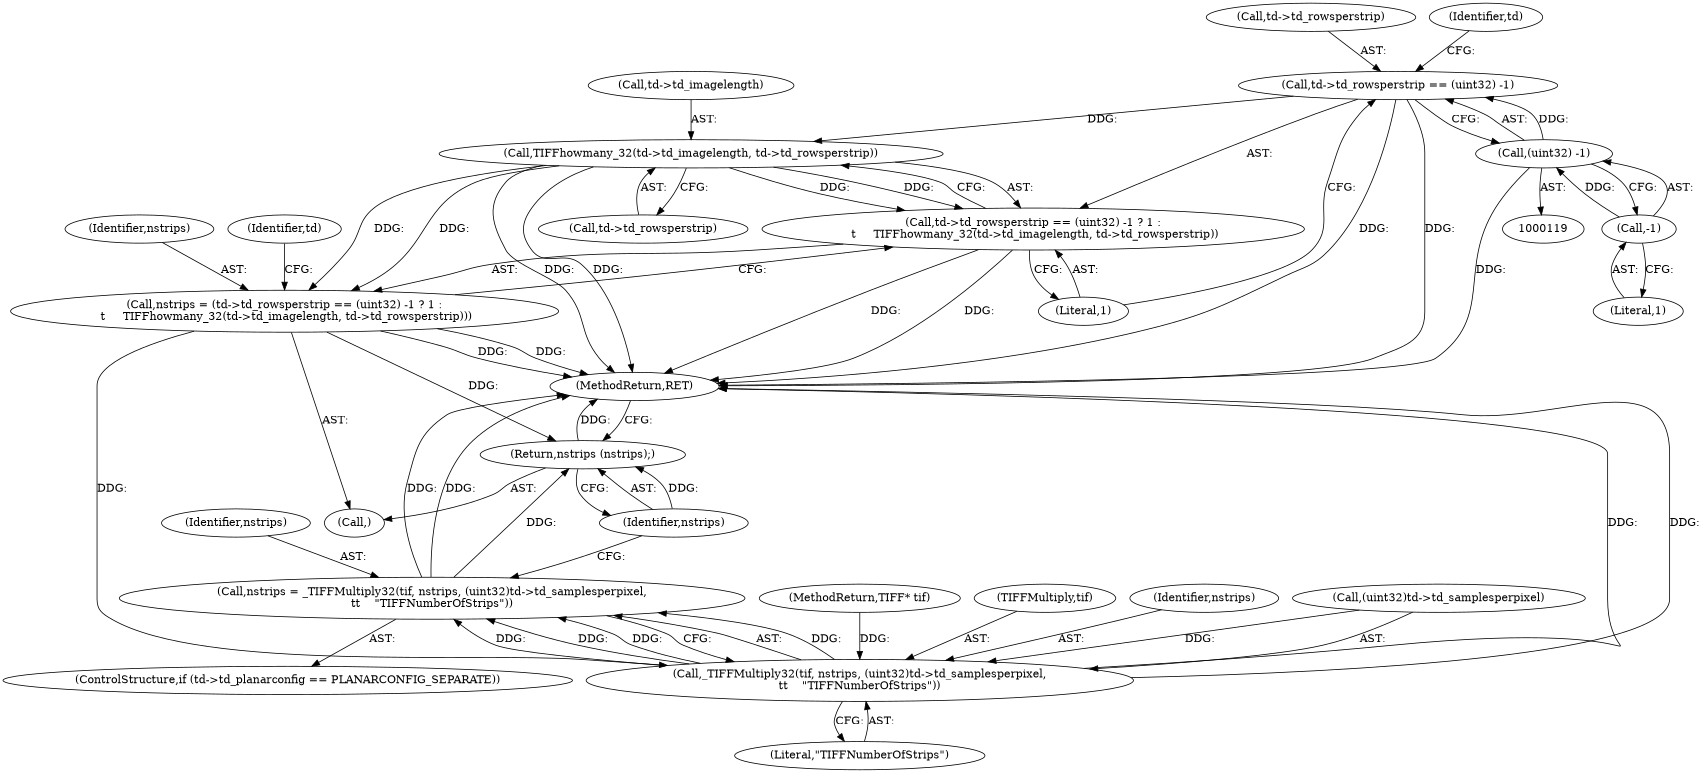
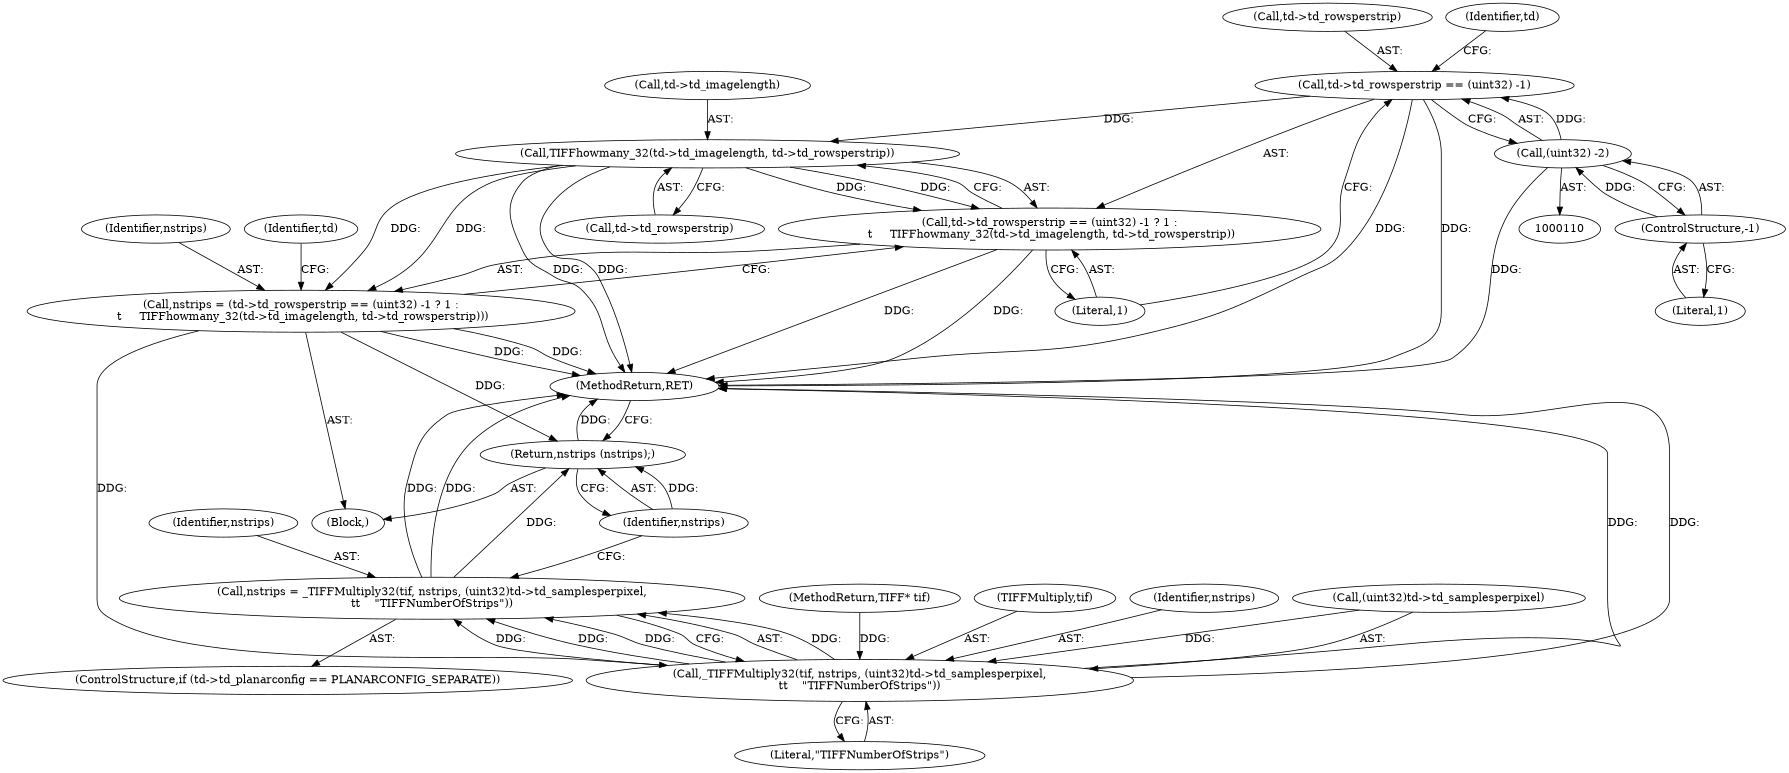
node "(Call,(uint32) -1)": label "(Call,(uint32) -1)" -> "(Call,(uint32) -2)"
node "1000119": label "1000119" -> "1000110"
node "(Call,-1)": label "(Call,-1)" -> "(ControlStructure,-1)"
node "(Call,)": label "(Call,)" -> "(Block,)"
